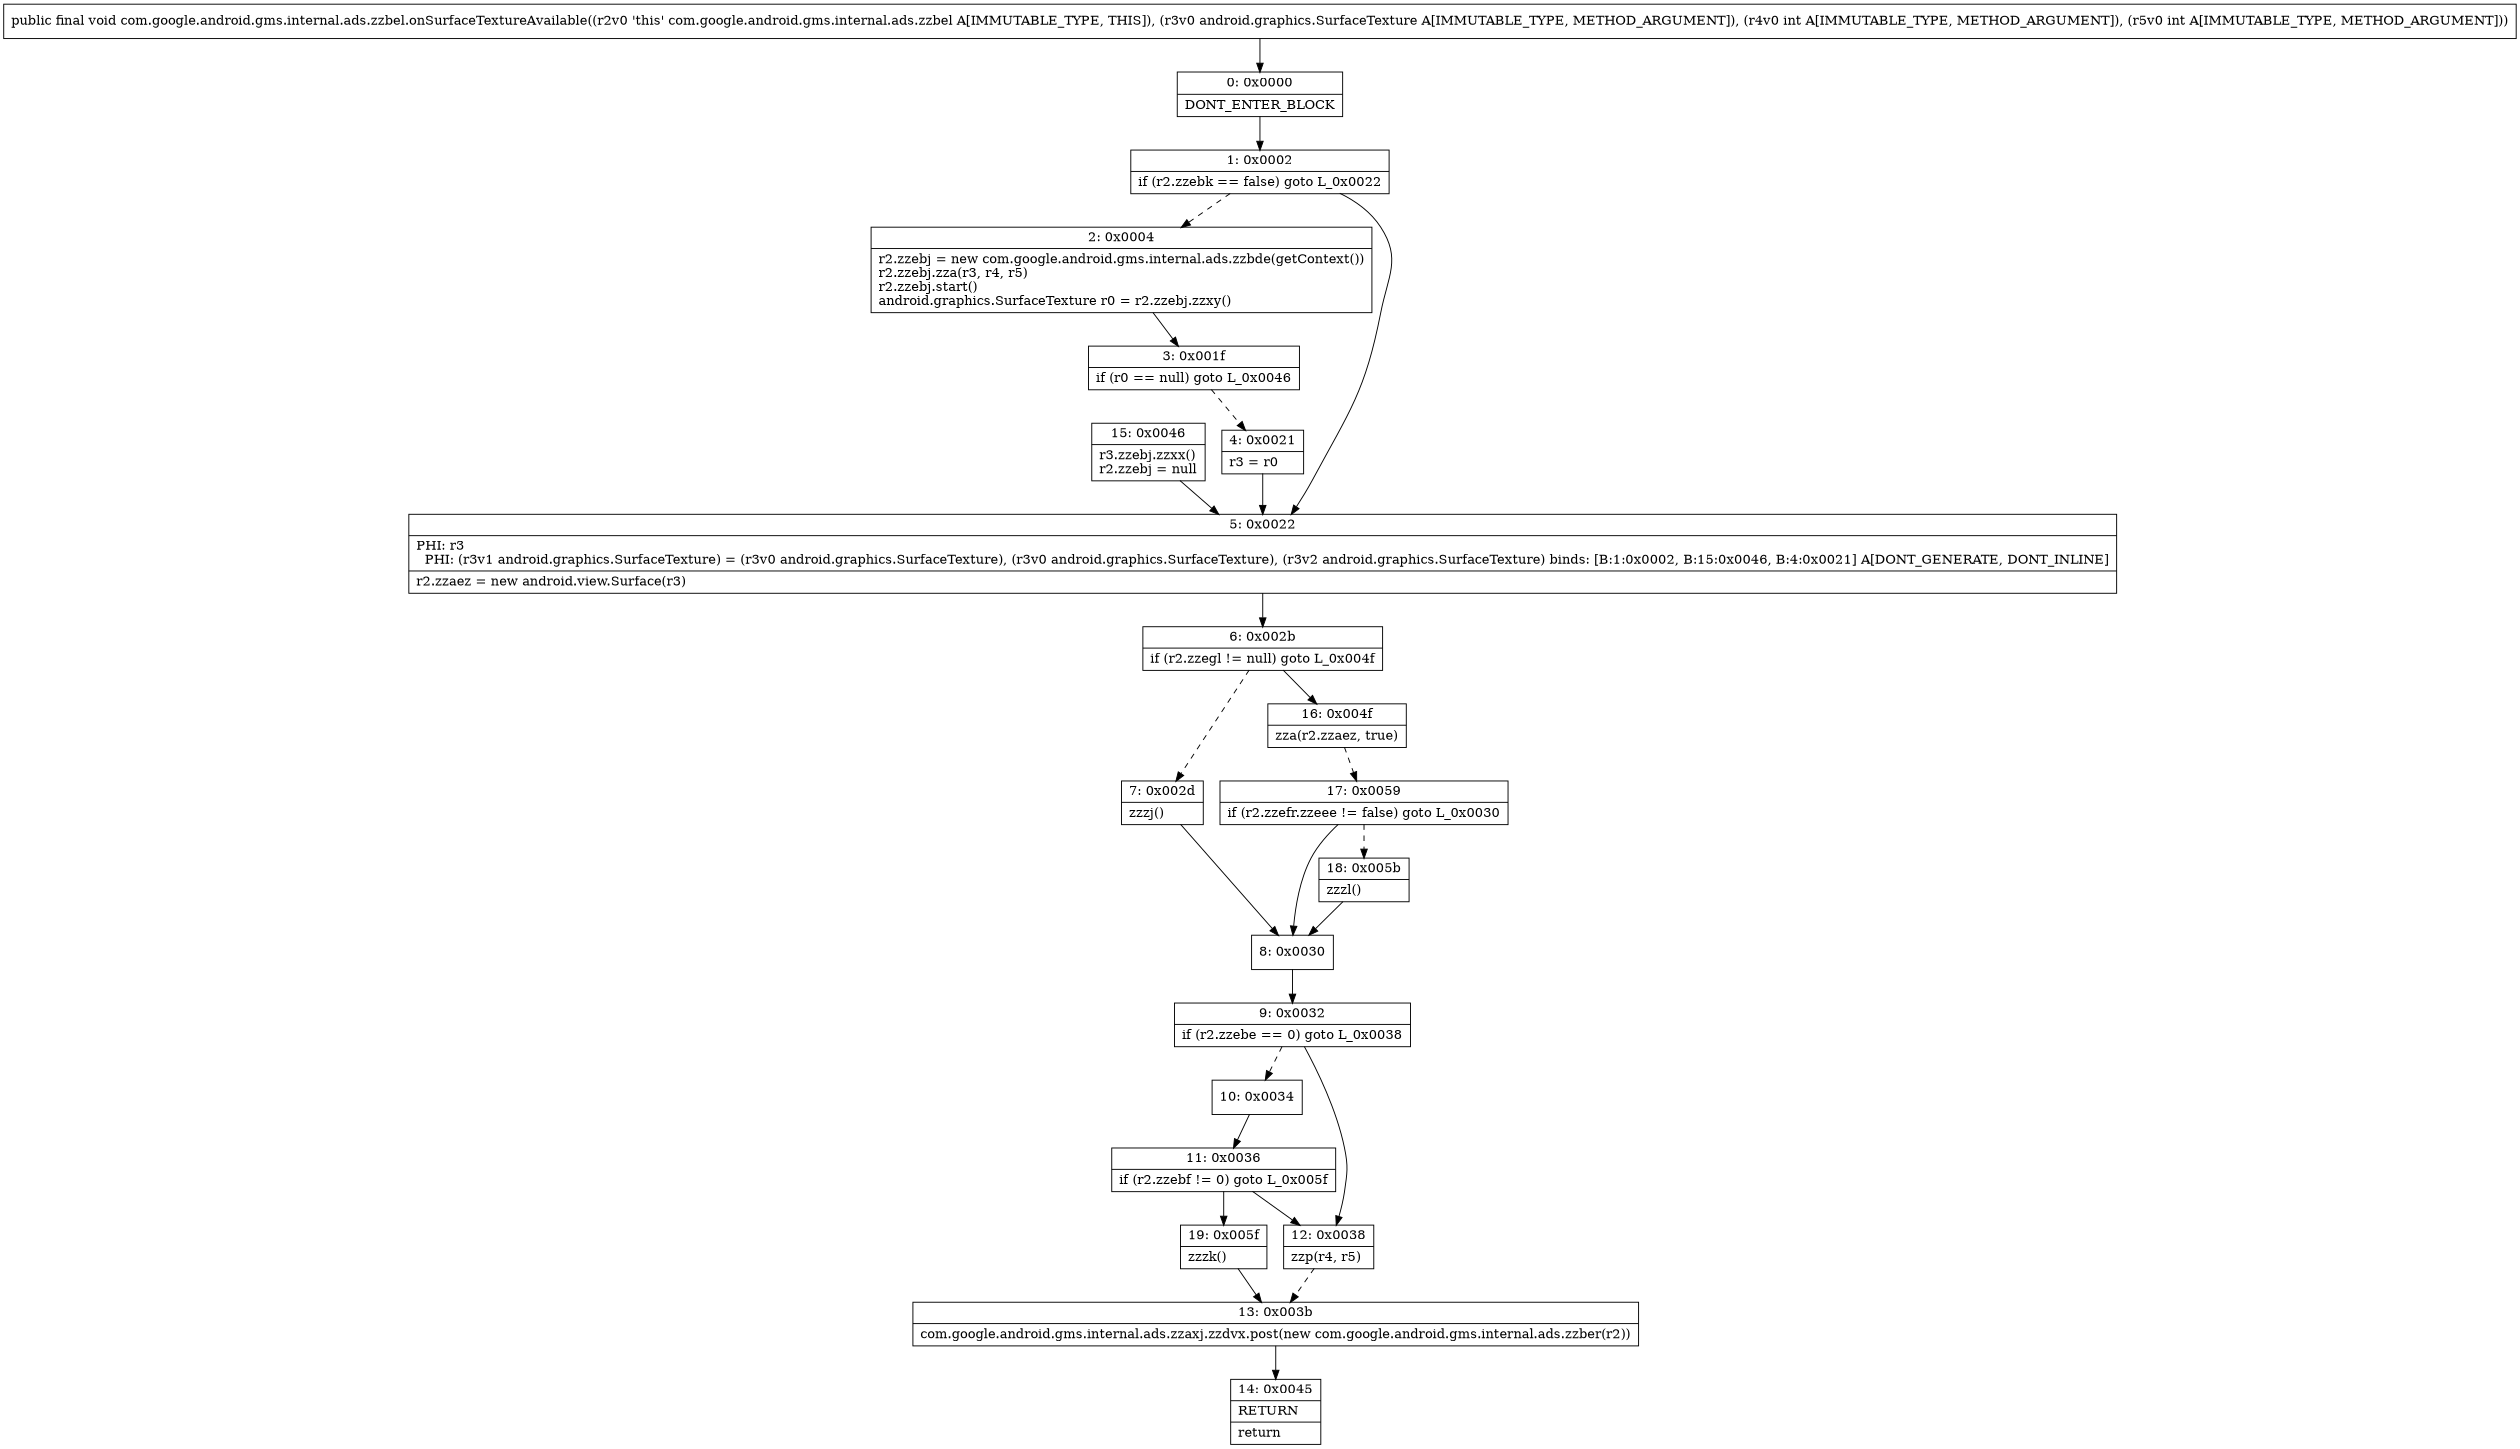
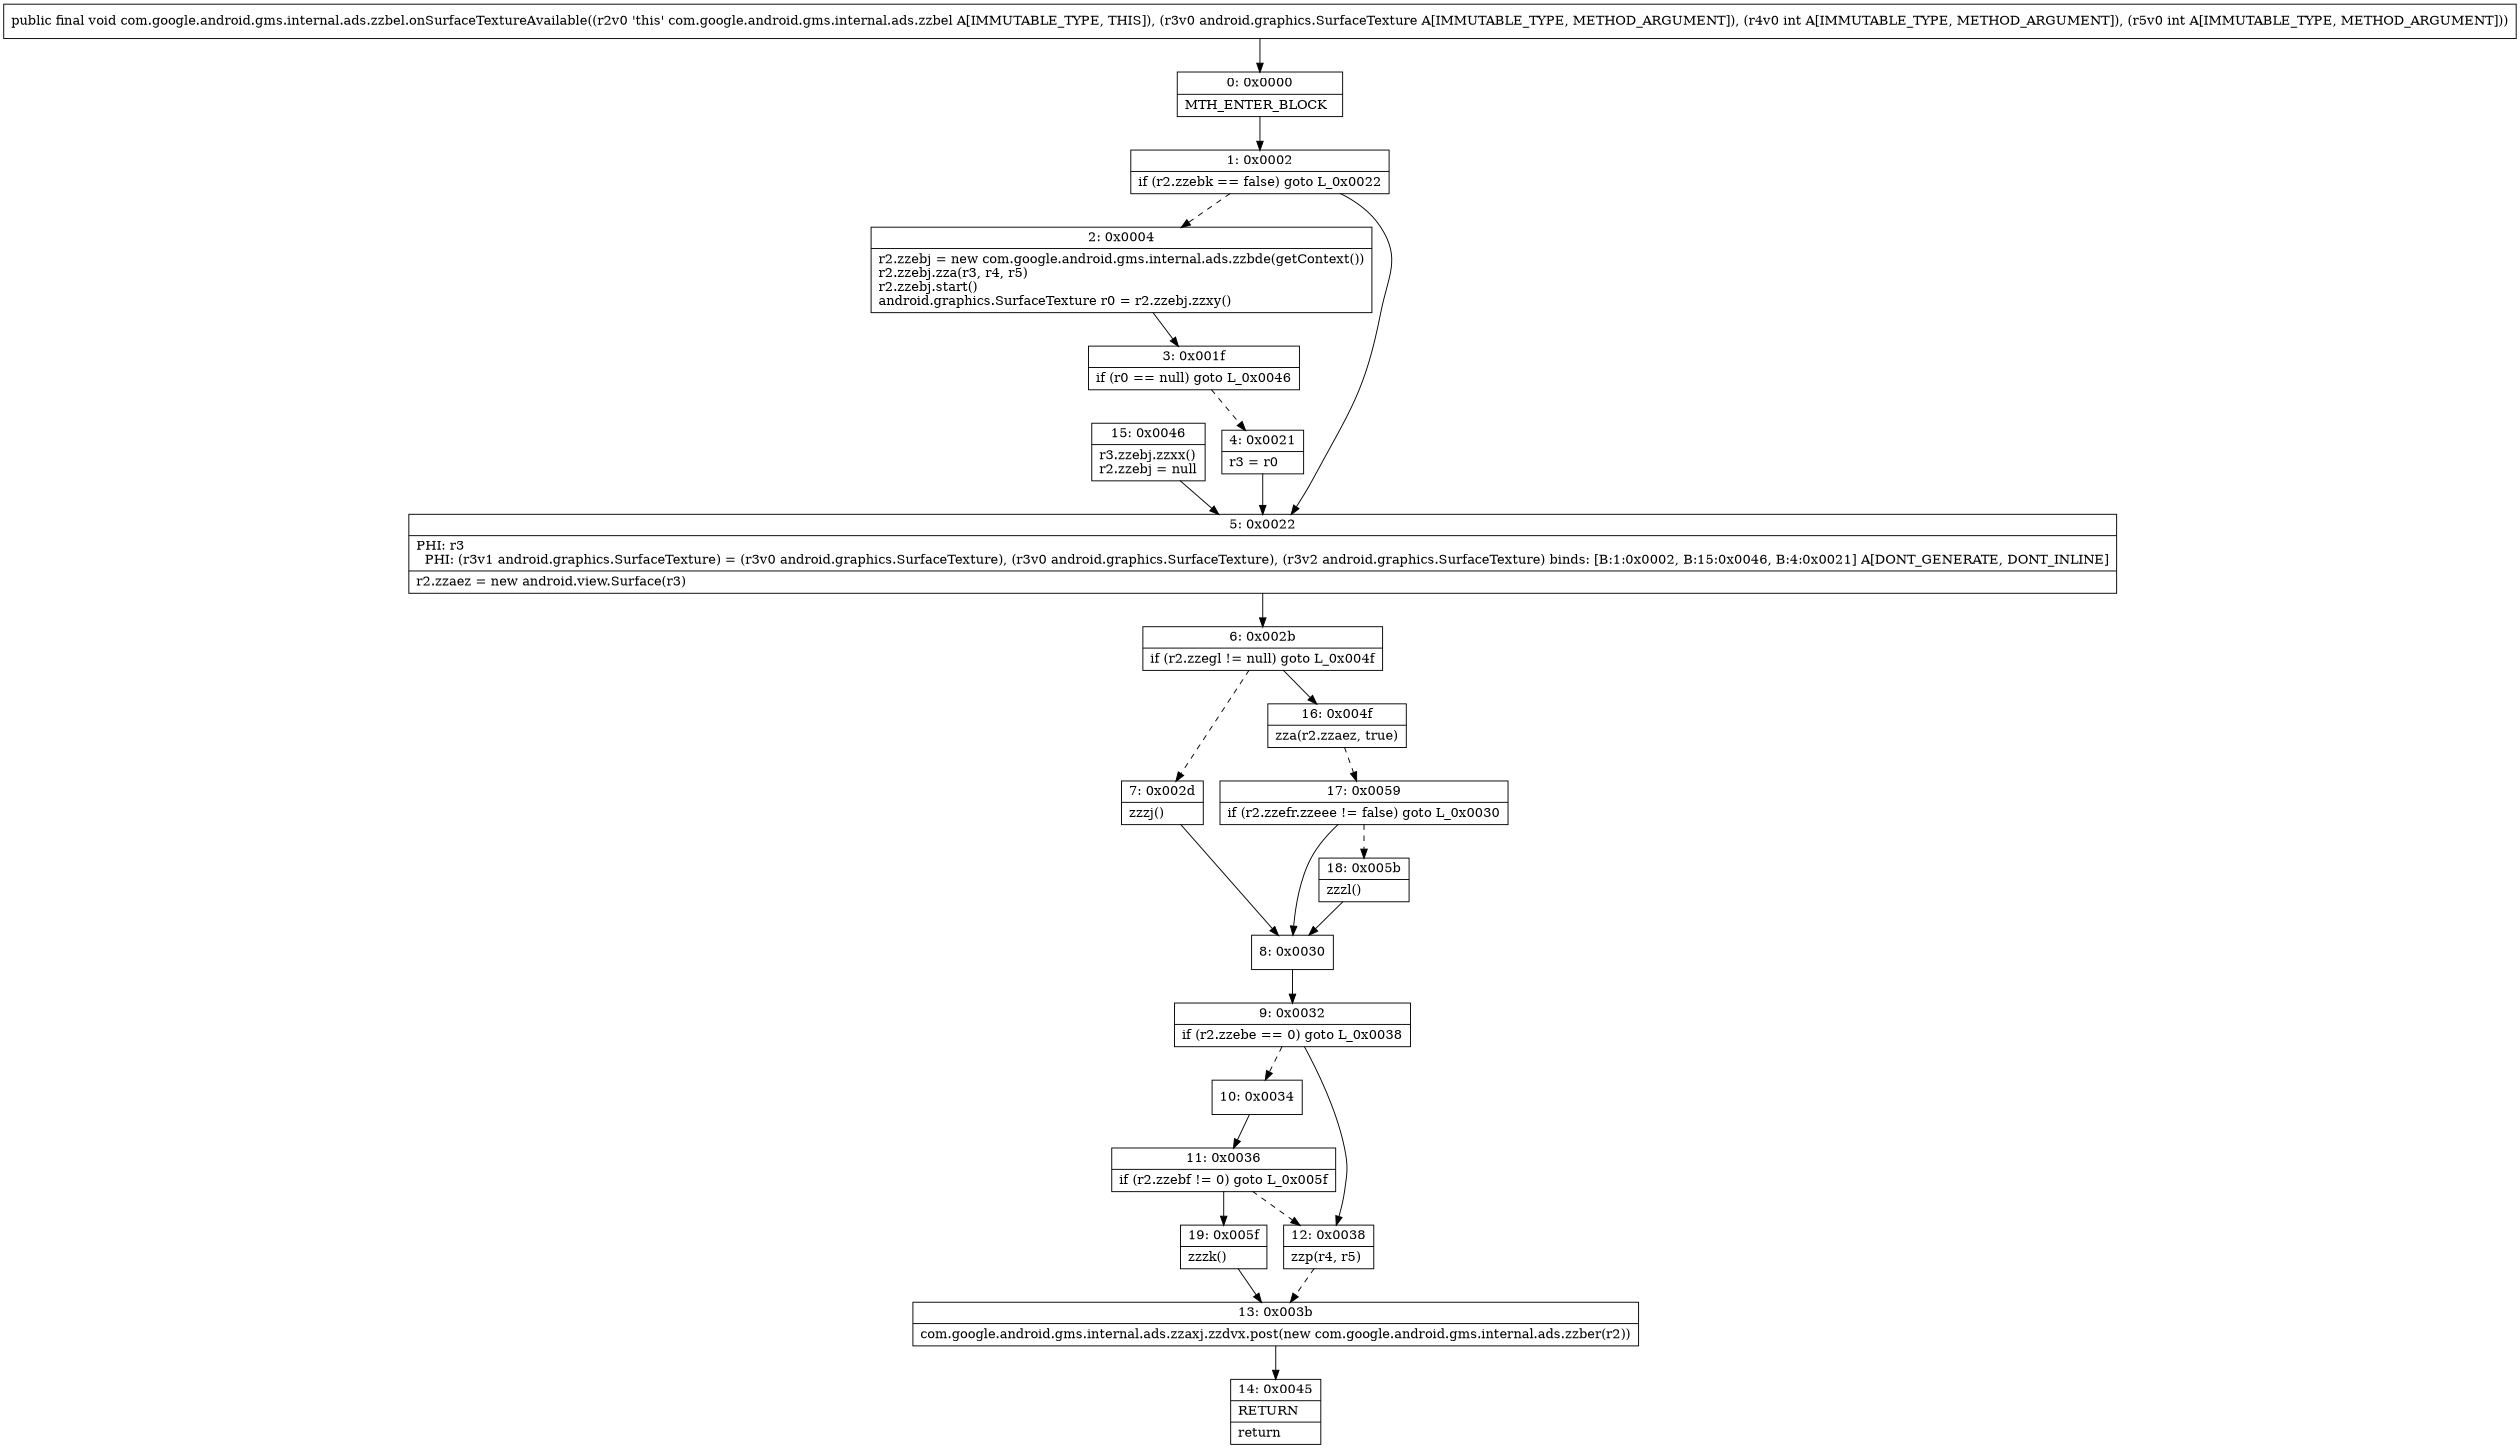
node "0: 0x0000": text "DONT_ENTER_BLOCK" -> "MTH_ENTER_BLOCK"
edge "11: 0x0036" -> "12: 0x0038": style solid -> dashed
